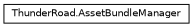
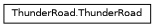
node "ThunderRoad.AssetBundleManager": label "ThunderRoad.AssetBundleManager" -> "ThunderRoad.ThunderRoad"
